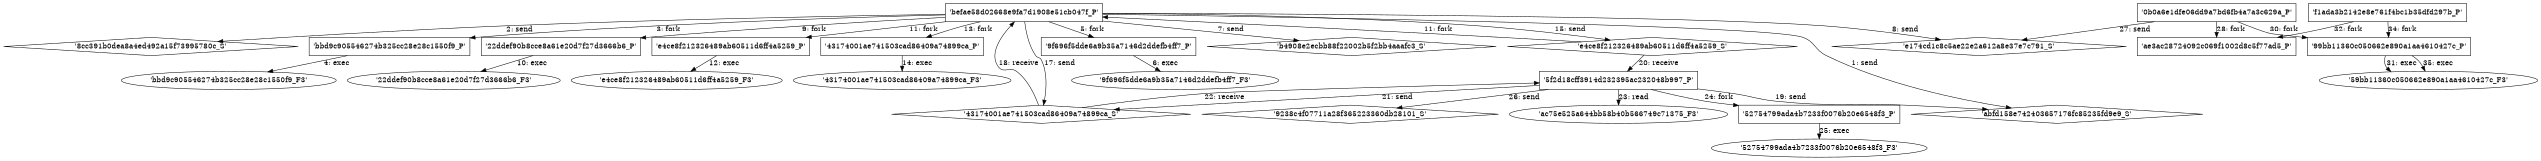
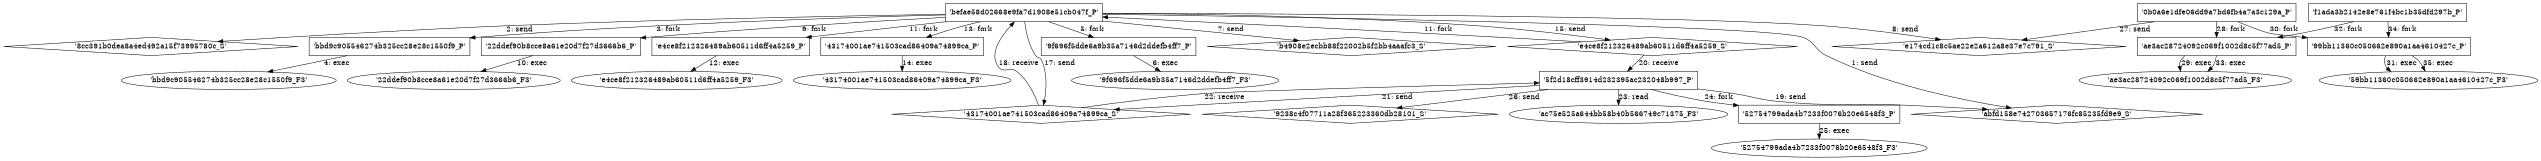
node "'0b0a6e1dfe06dd9a7bd6fb4a7a3c629a_P'": label "'0b0a6e1dfe06dd9a7bd6fb4a7a3c629a_P'" -> "'0b0a6e1dfe06dd9a7bd6fb4a7a3c129a_P'"
node "'ae3ac28724092c069f1002d8c5f77ad5_F3'": added
node "'abfd158e742403657176fc85235fd9e9_S'": label "'abfd158e742403657176fc85235fd9e9_S'" -> "'abfd158e742703657176fc85235fd9e9_S'"
